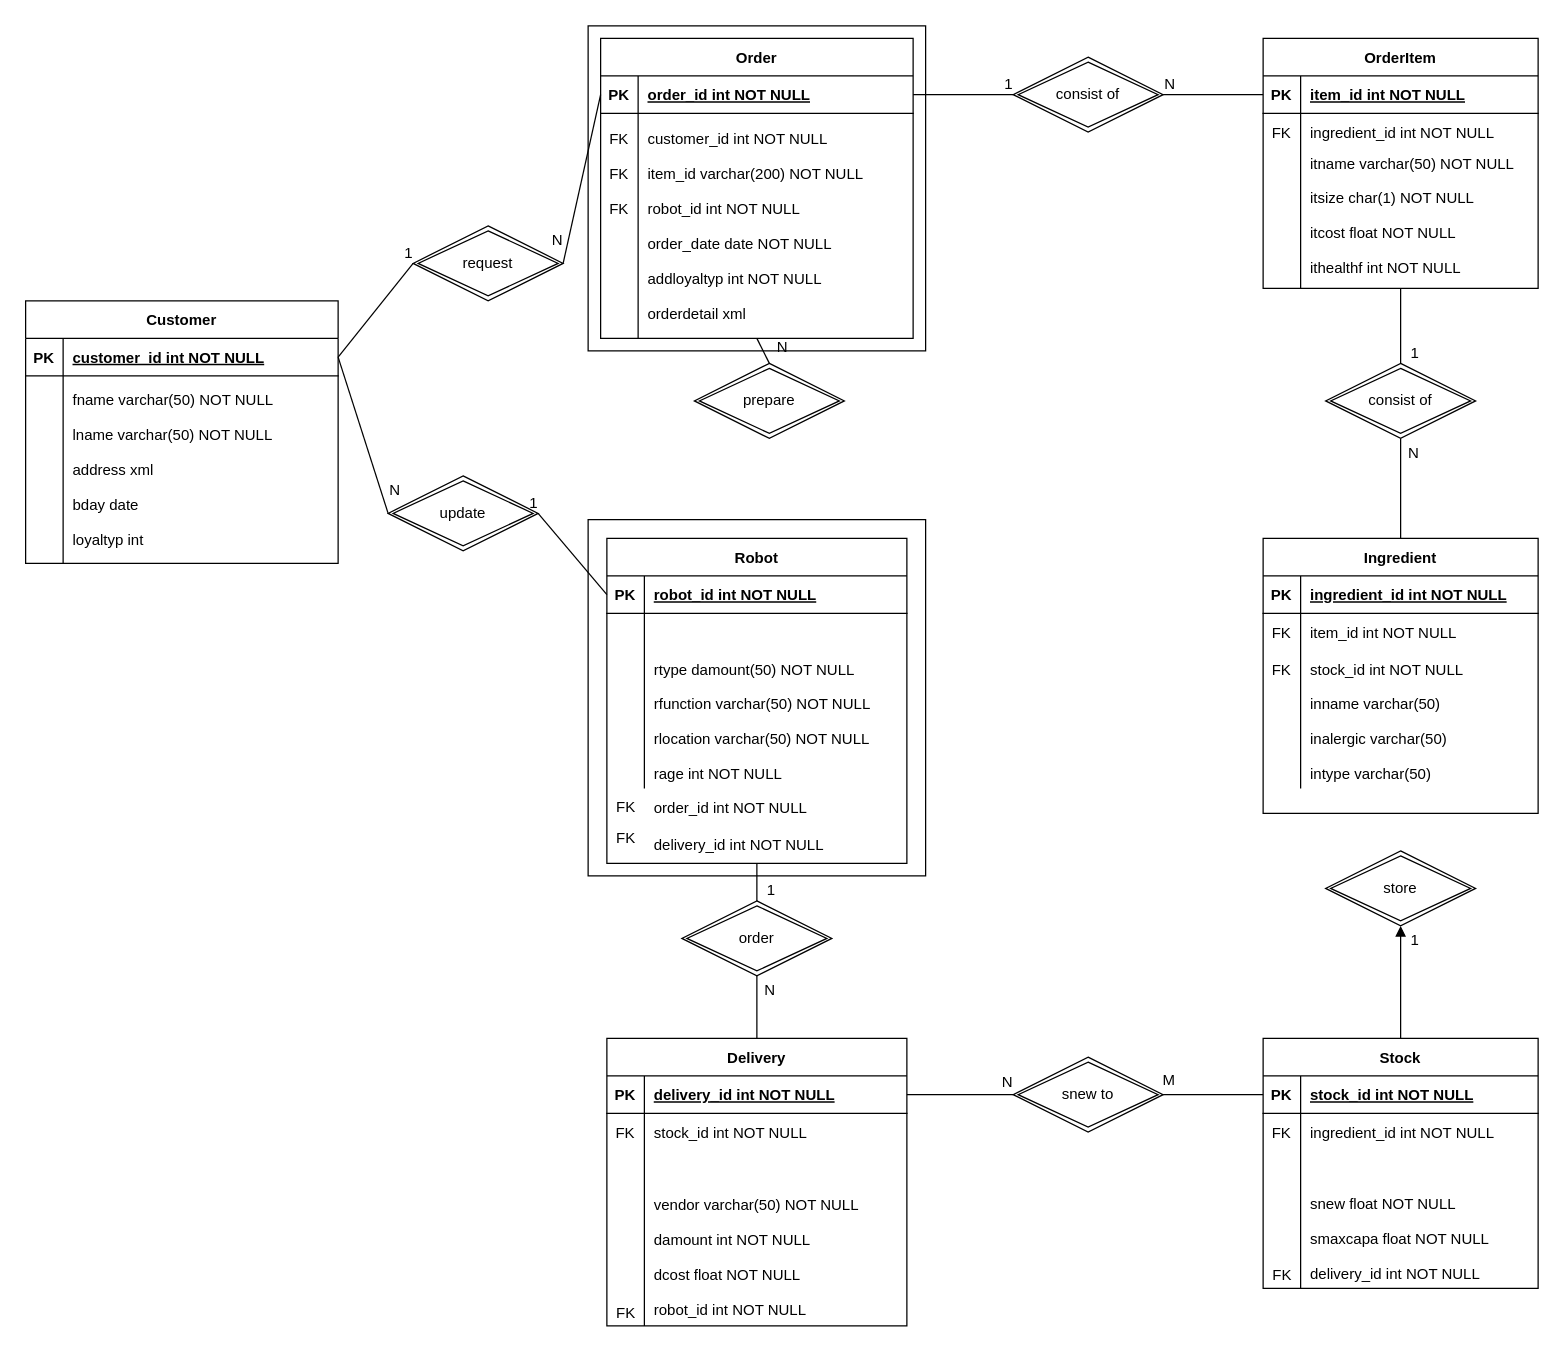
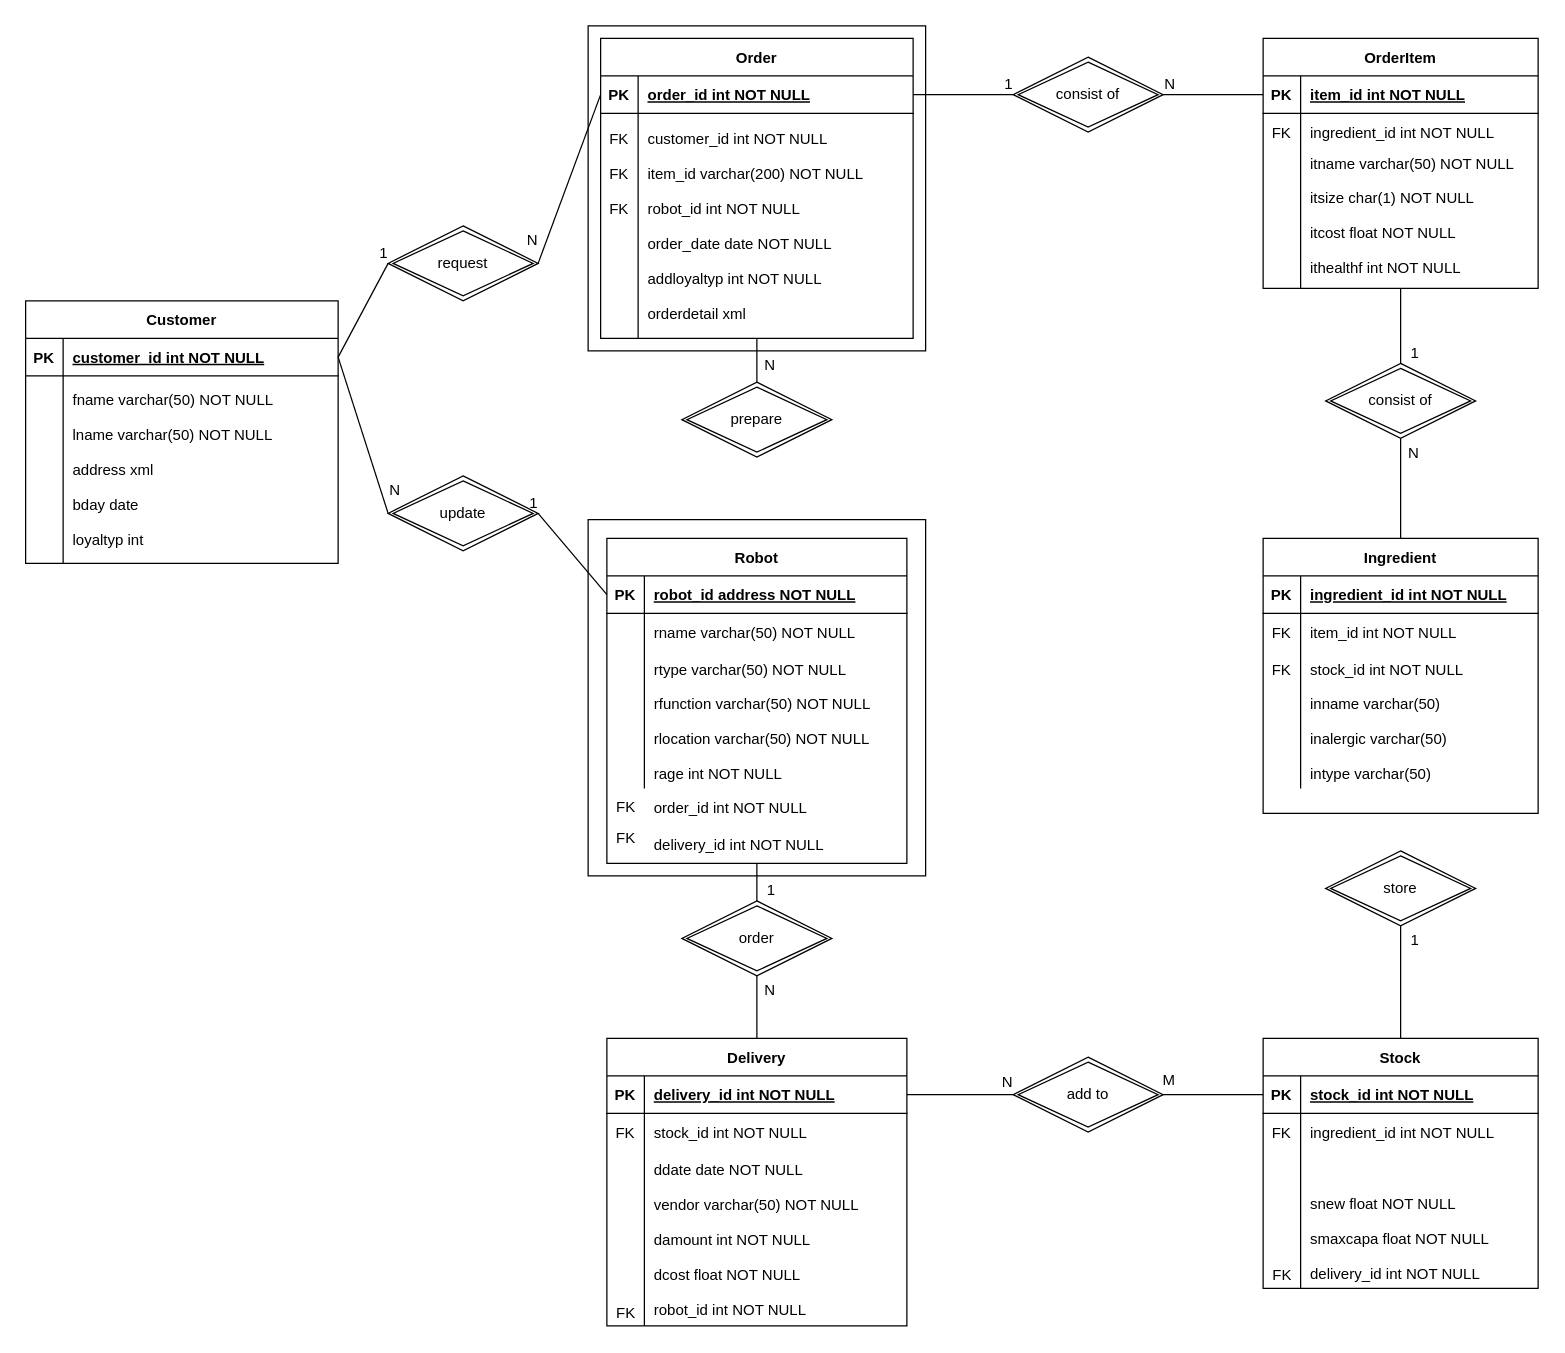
node "request": moved (488, 263) -> (463, 263)
node "prepare": moved (769, 401) -> (757, 419)
node "robot_id int NOT NULL": label "robot_id int NOT NULL" -> "robot_id address NOT NULL"
node "rname varchar(50) NOT NULL": added
node "rtype damount(50) NOT NULL": label "rtype damount(50) NOT NULL" -> "rtype varchar(50) NOT NULL"
edge "Stock" -> "store": arrowhead block -> none
node "snew to": label "snew to" -> "add to"
node "ddate date NOT NULL": added
